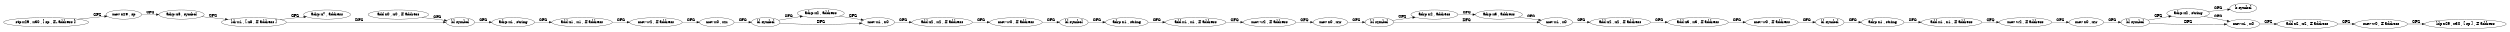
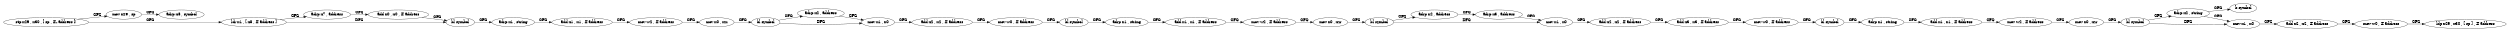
edge "adrp x7 , address" -> "add x0 , x0 , # address": added, label "CFG"
edge "adrp x8 , symbol" -> "ldr x1 , [ x8 , # address ]": now "stp x29 , x30 , [ sp , #- address ]!" -> "ldr x1 , [ x8 , # address ]"
